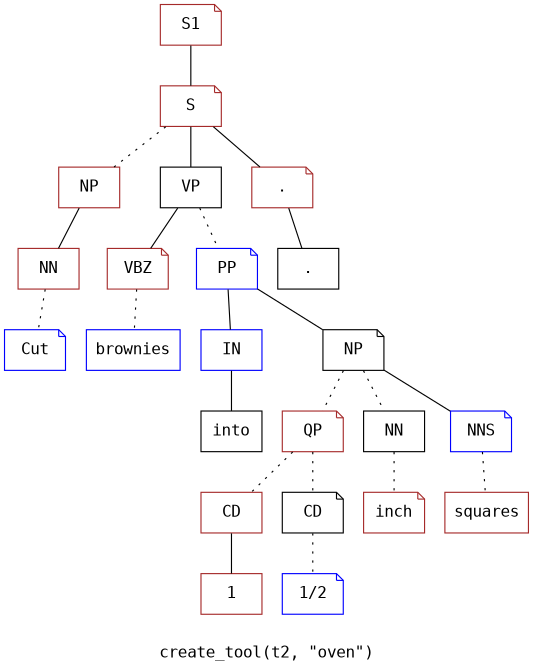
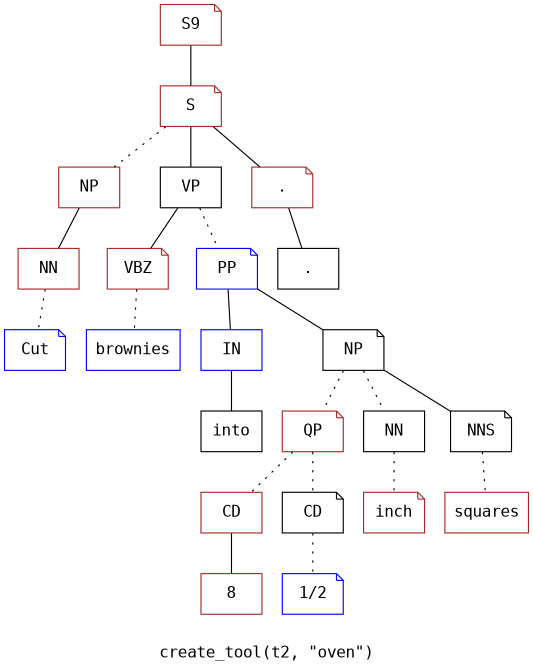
node "S1": label "S1" -> "S9"
node "NNS": color blue -> black
node "1": label "1" -> "8"
